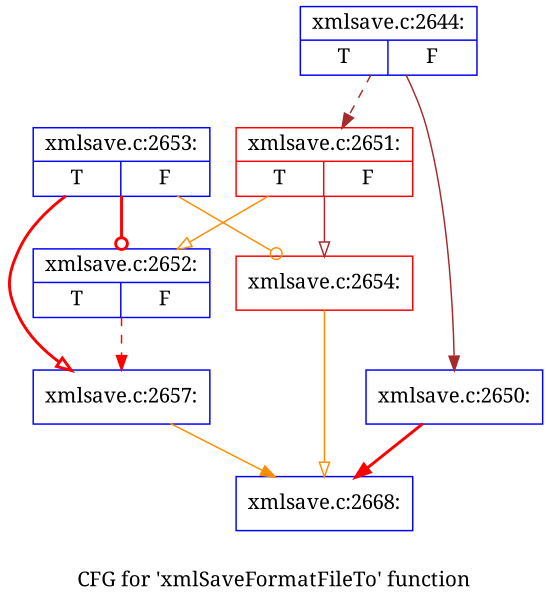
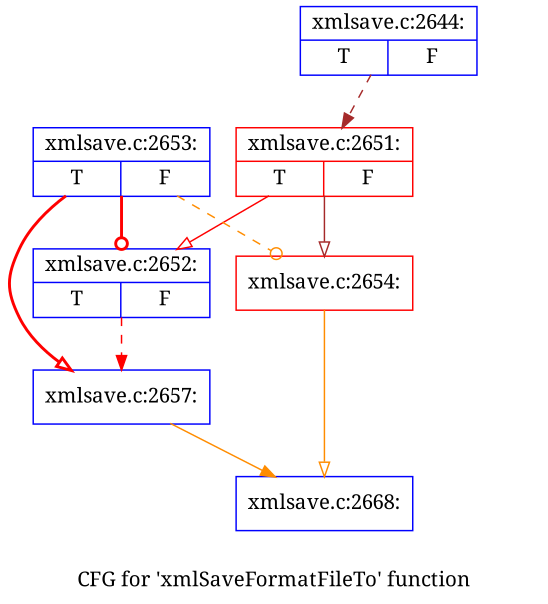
edge "xmlsave.c:2651:" -> "xmlsave.c:2652:": color darkorange -> red
edge "xmlsave.c:2653:" -> "xmlsave.c:2654:": style solid -> dashed
node "xmlsave.c:2650:": removed
